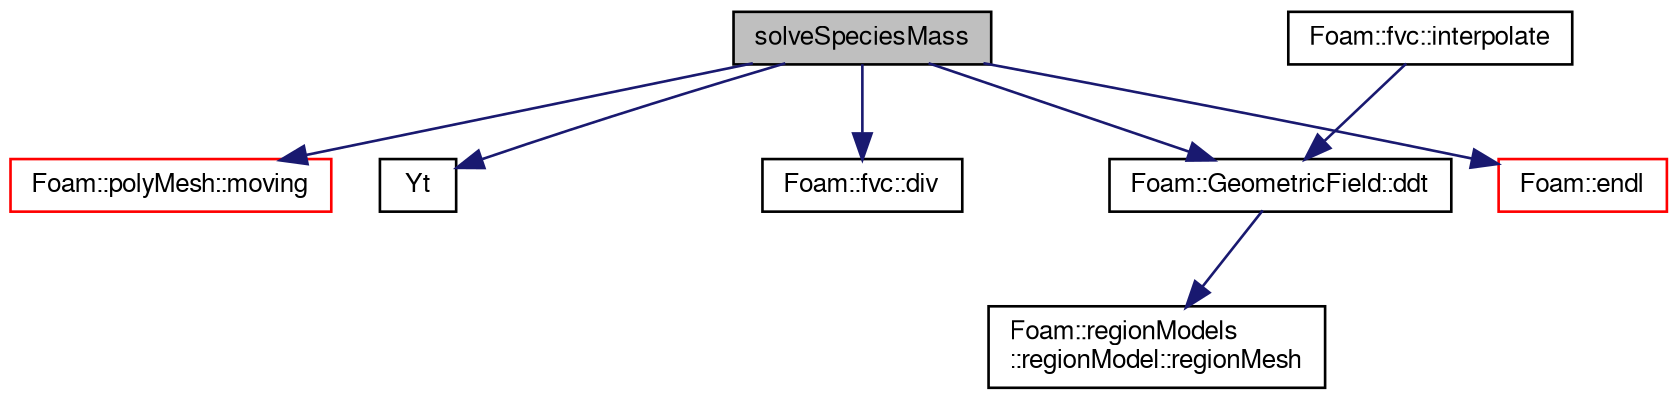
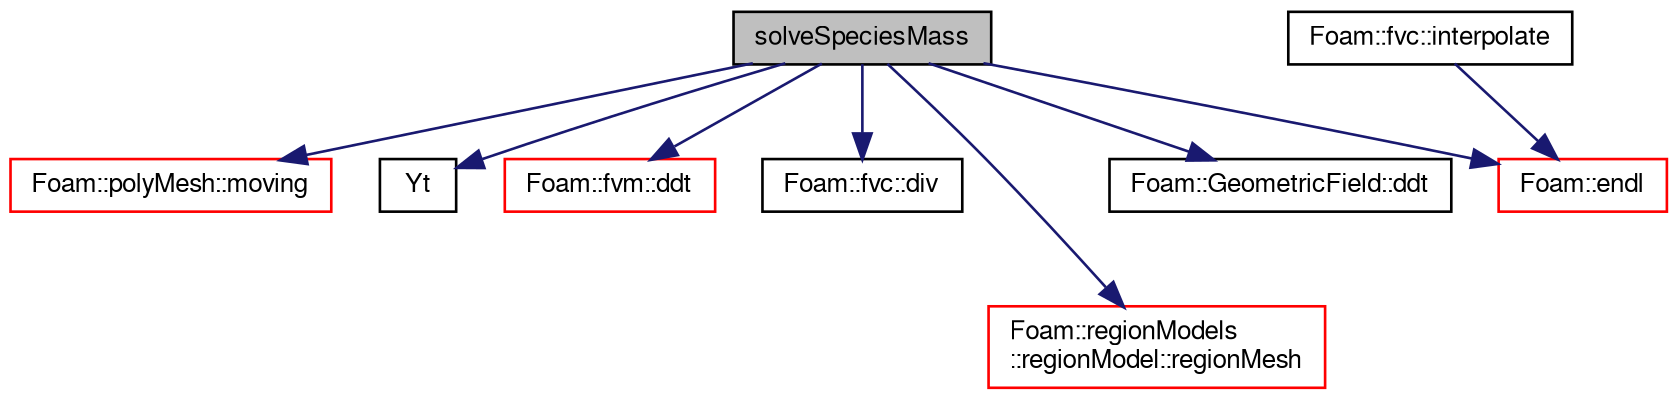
edge "Foam::fvc::interpolate" -> "Foam::GeometricField::ddt": now "Foam::fvc::interpolate" -> "Foam::endl"
node "Foam::fvm::ddt": added
edge "Foam::GeometricField::ddt" -> "Foam::regionModels ::regionModel::regionMesh": now "solveSpeciesMass" -> "Foam::regionModels ::regionModel::regionMesh"
node "Foam::regionModels ::regionModel::regionMesh": color black -> red
